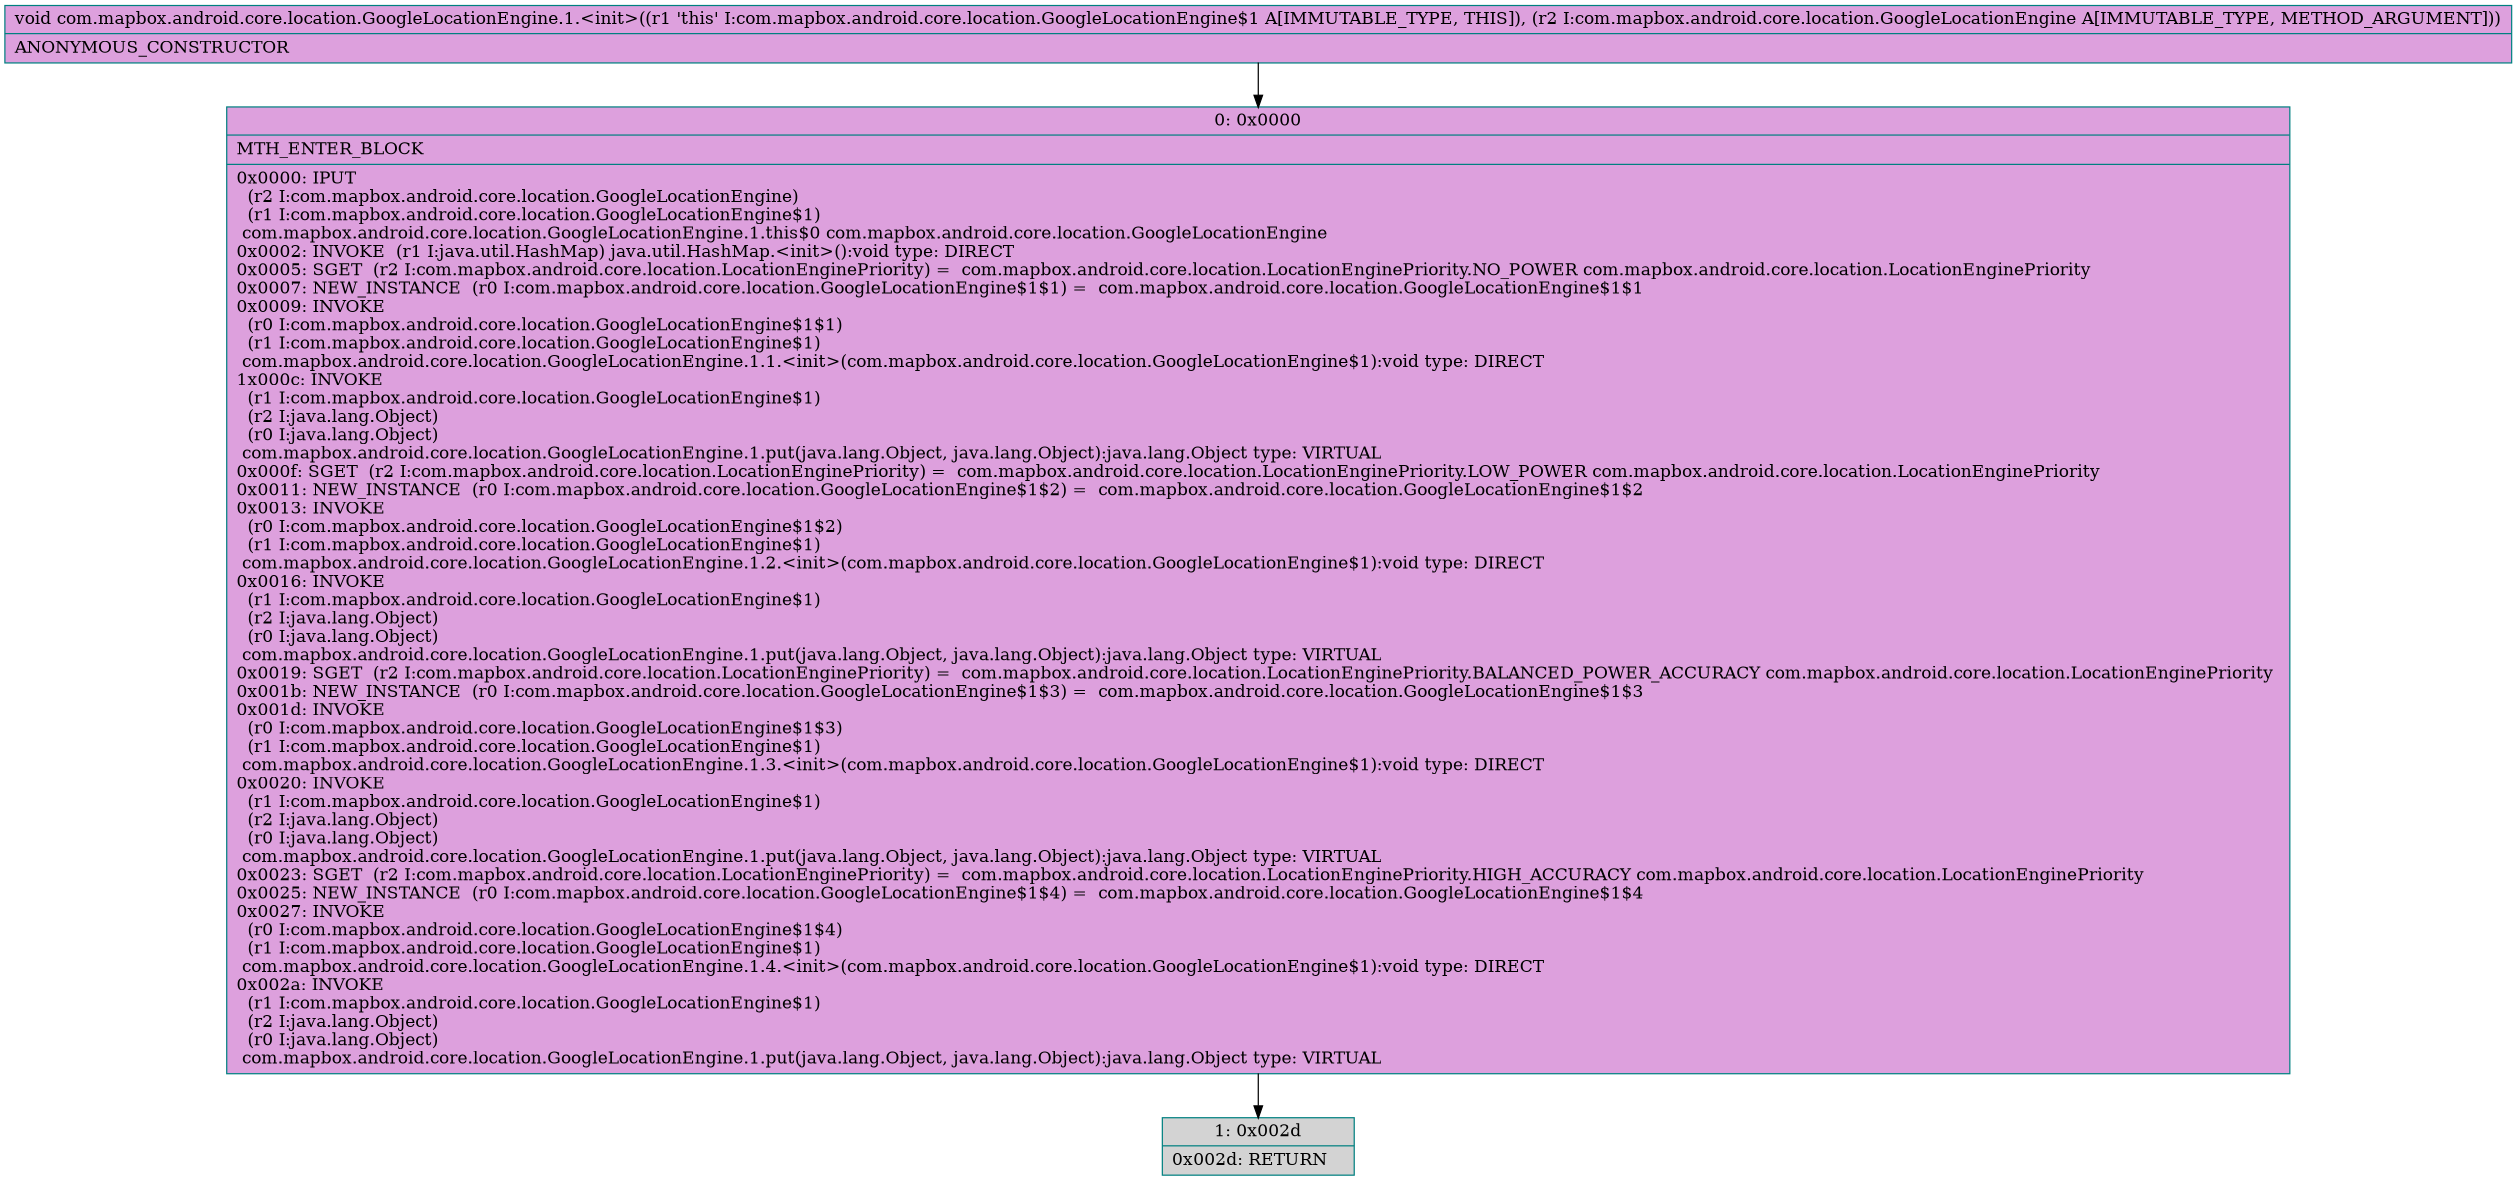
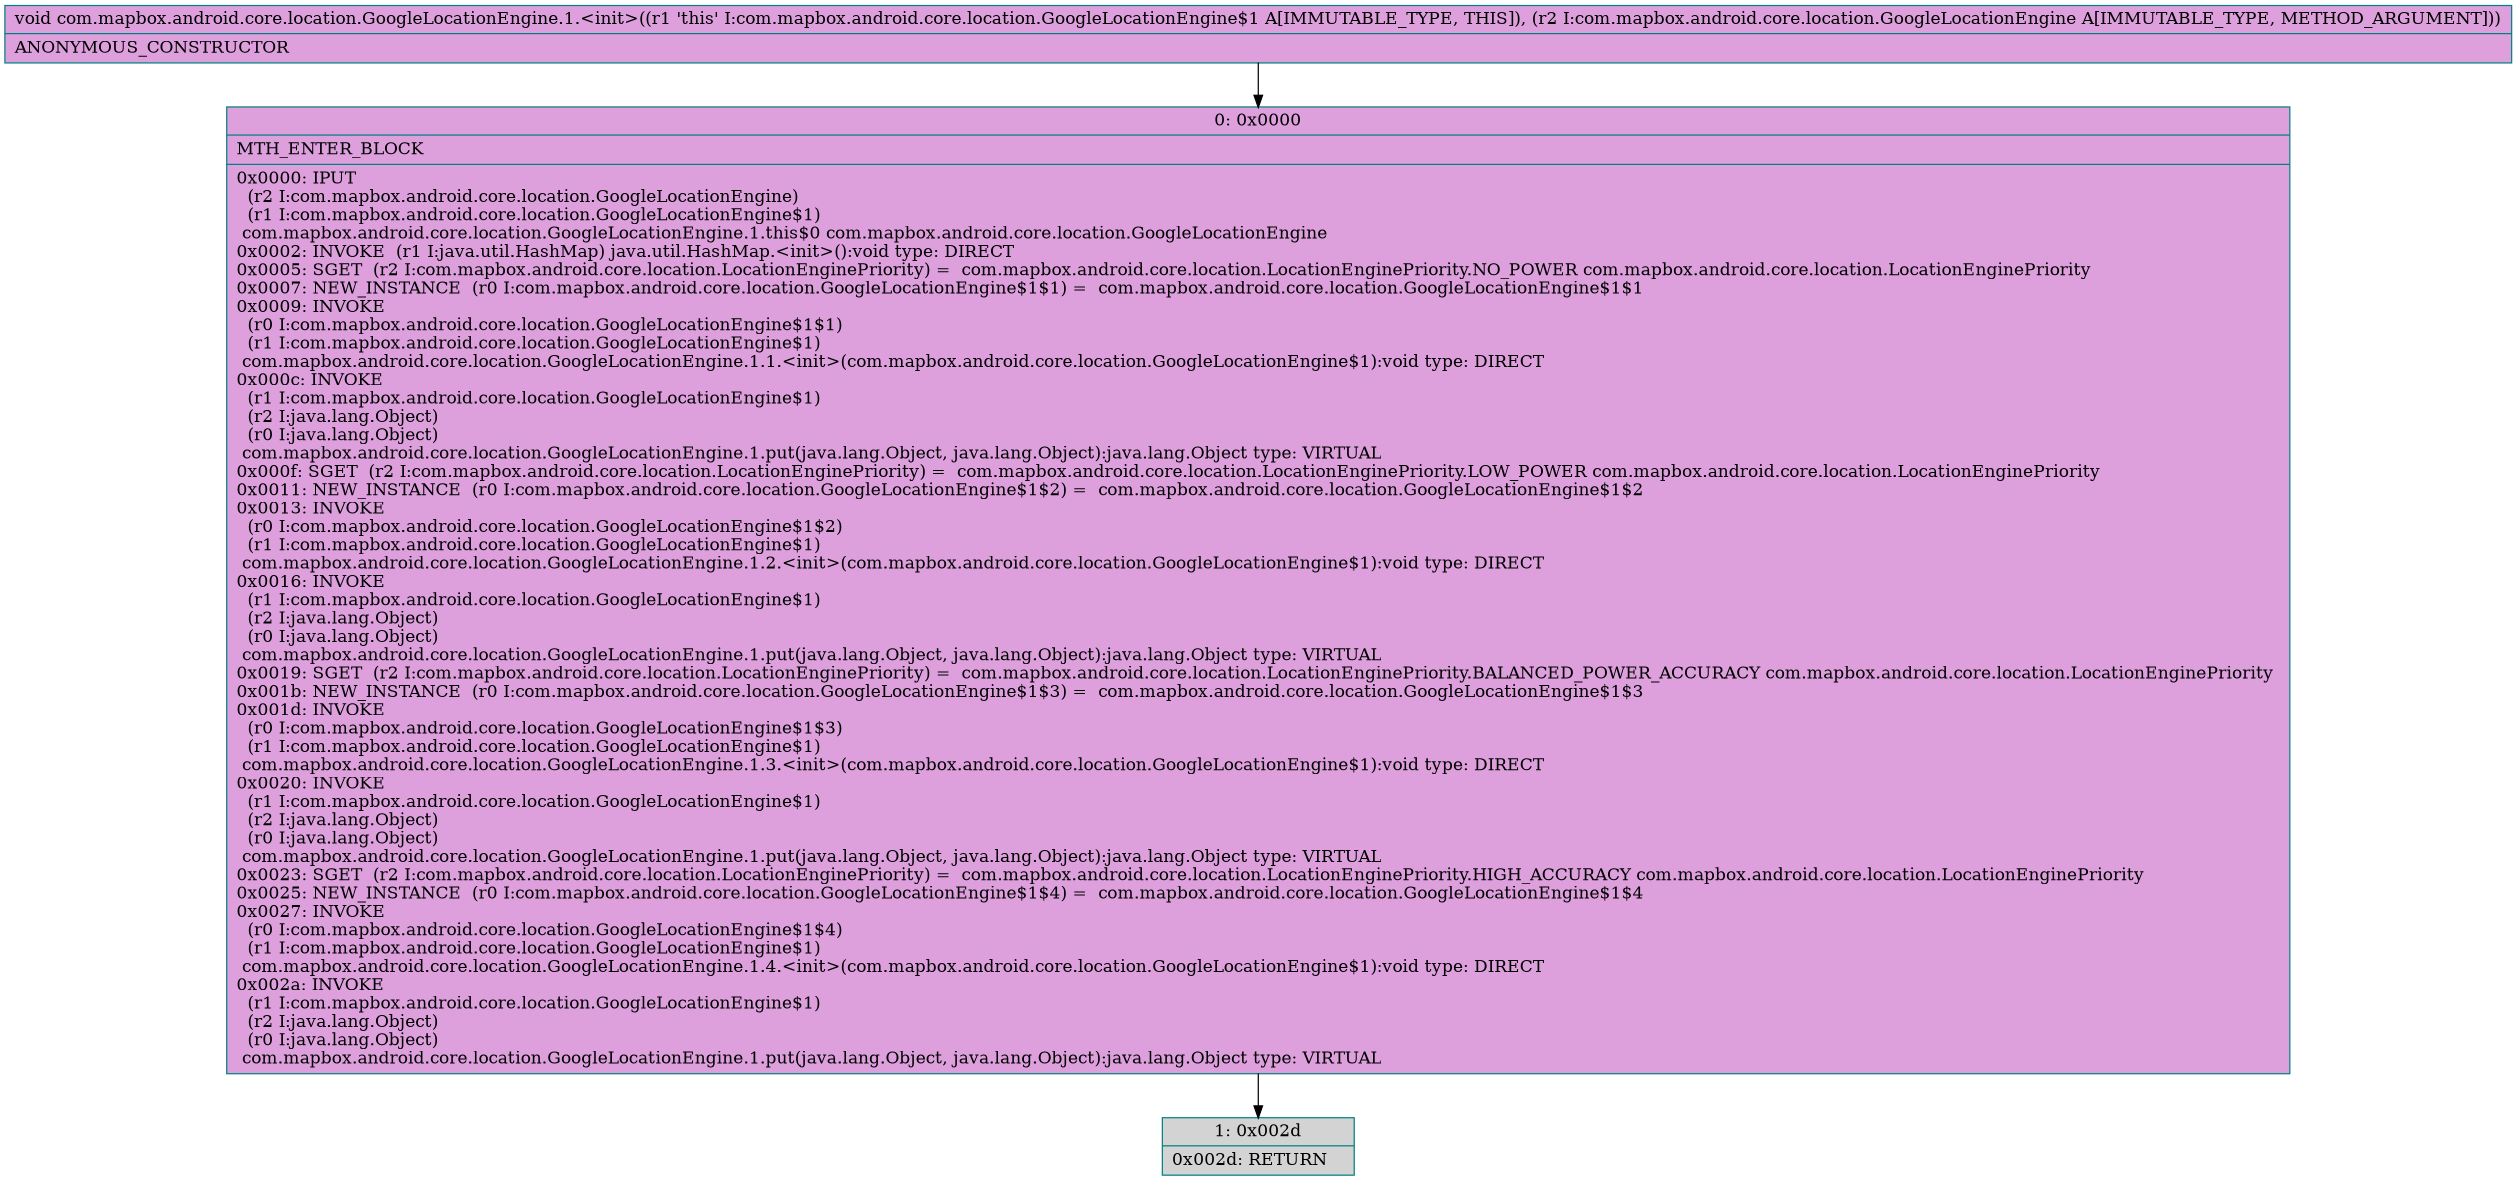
node "0: 0x0000": text "1x000c: INVOKE" -> "0x000c: INVOKE"
